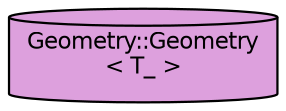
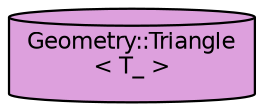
node "Geometry::Geometry < T_ >": label "Geometry::Geometry < T_ >" -> "Geometry::Triangle < T_ >"
